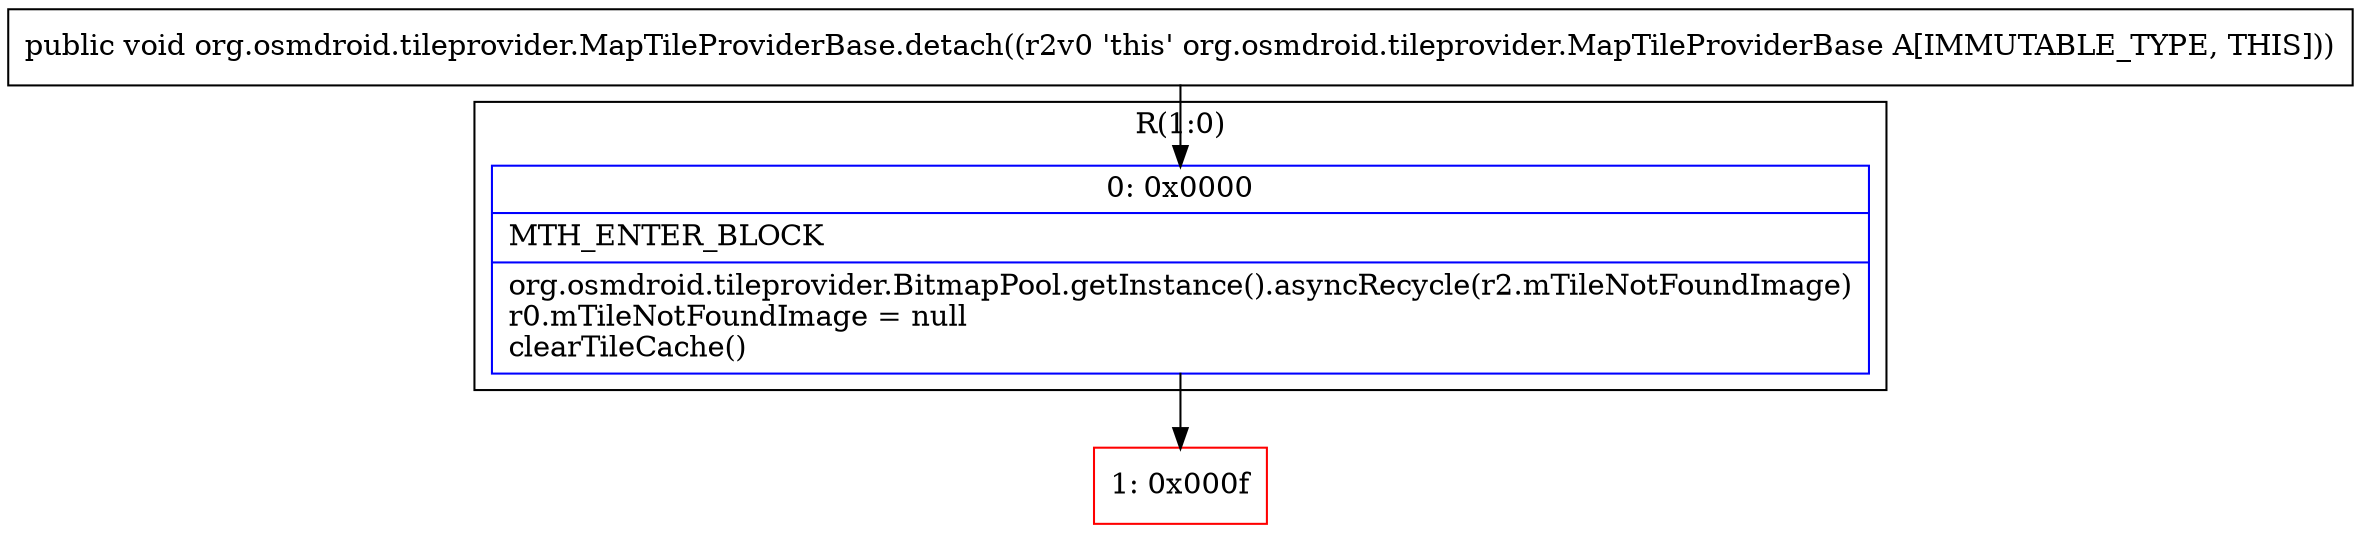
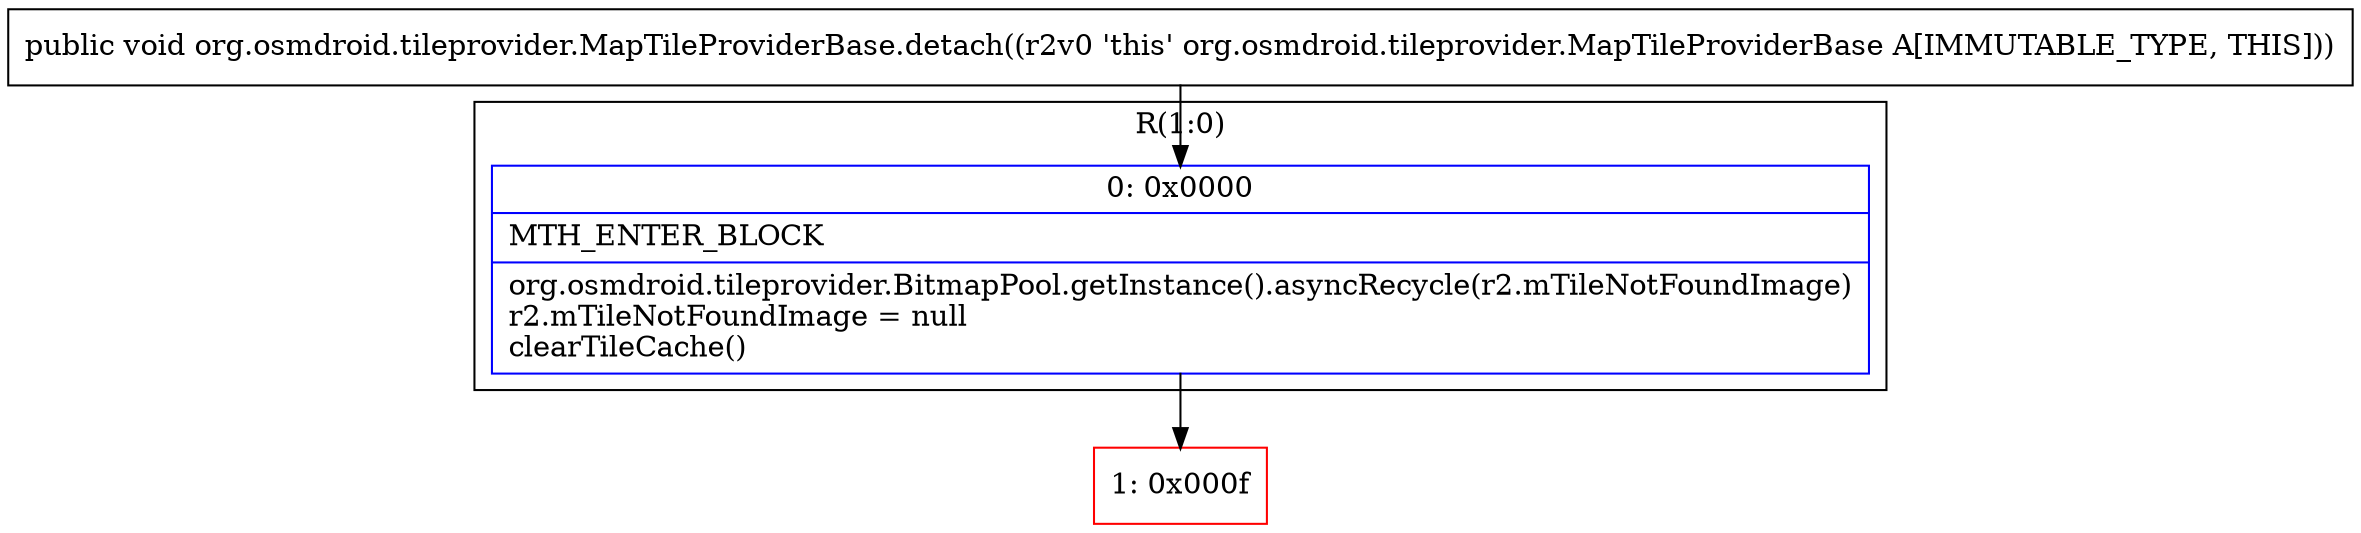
node "0: 0x0000": text "r0.mTileNotFoundImage = null" -> "r2.mTileNotFoundImage = null"
